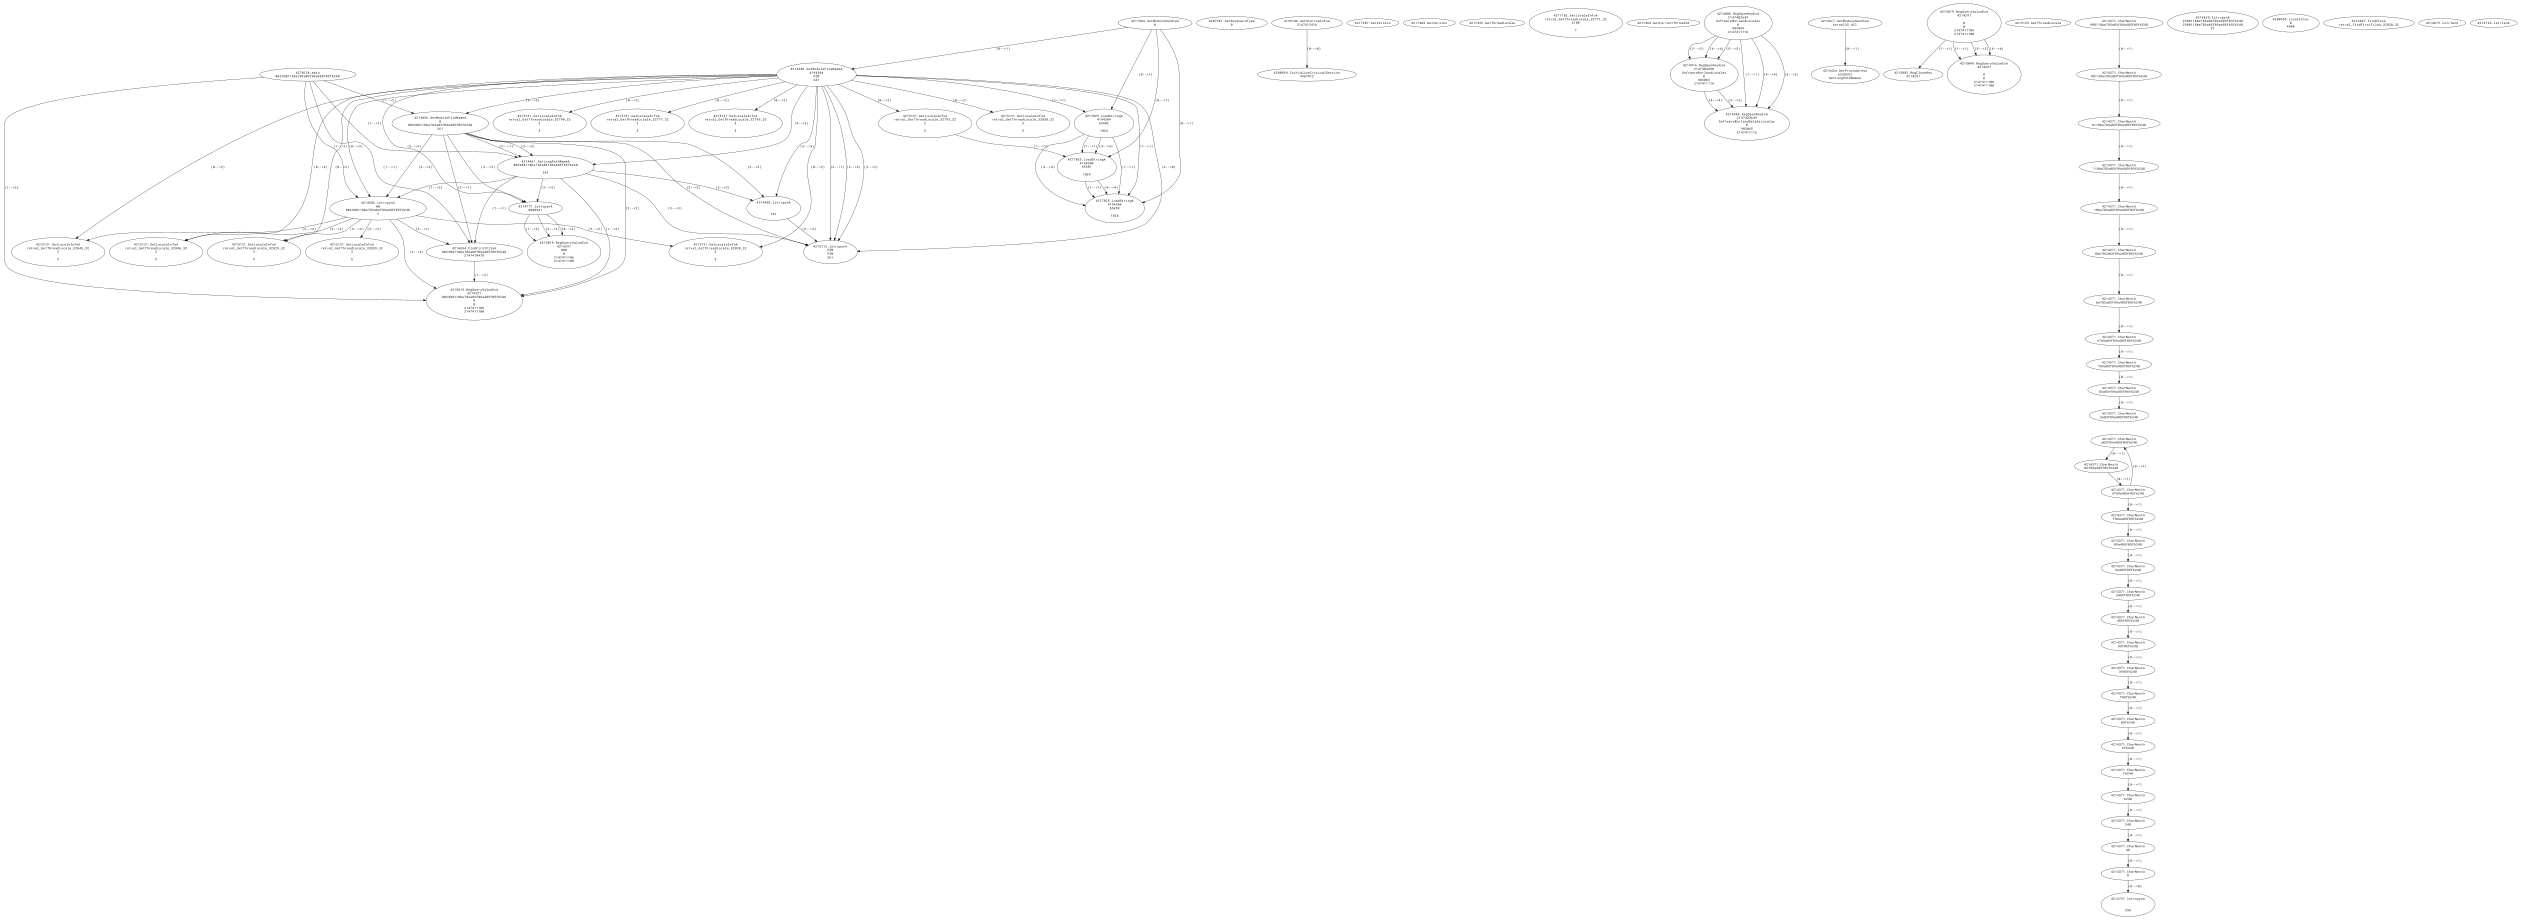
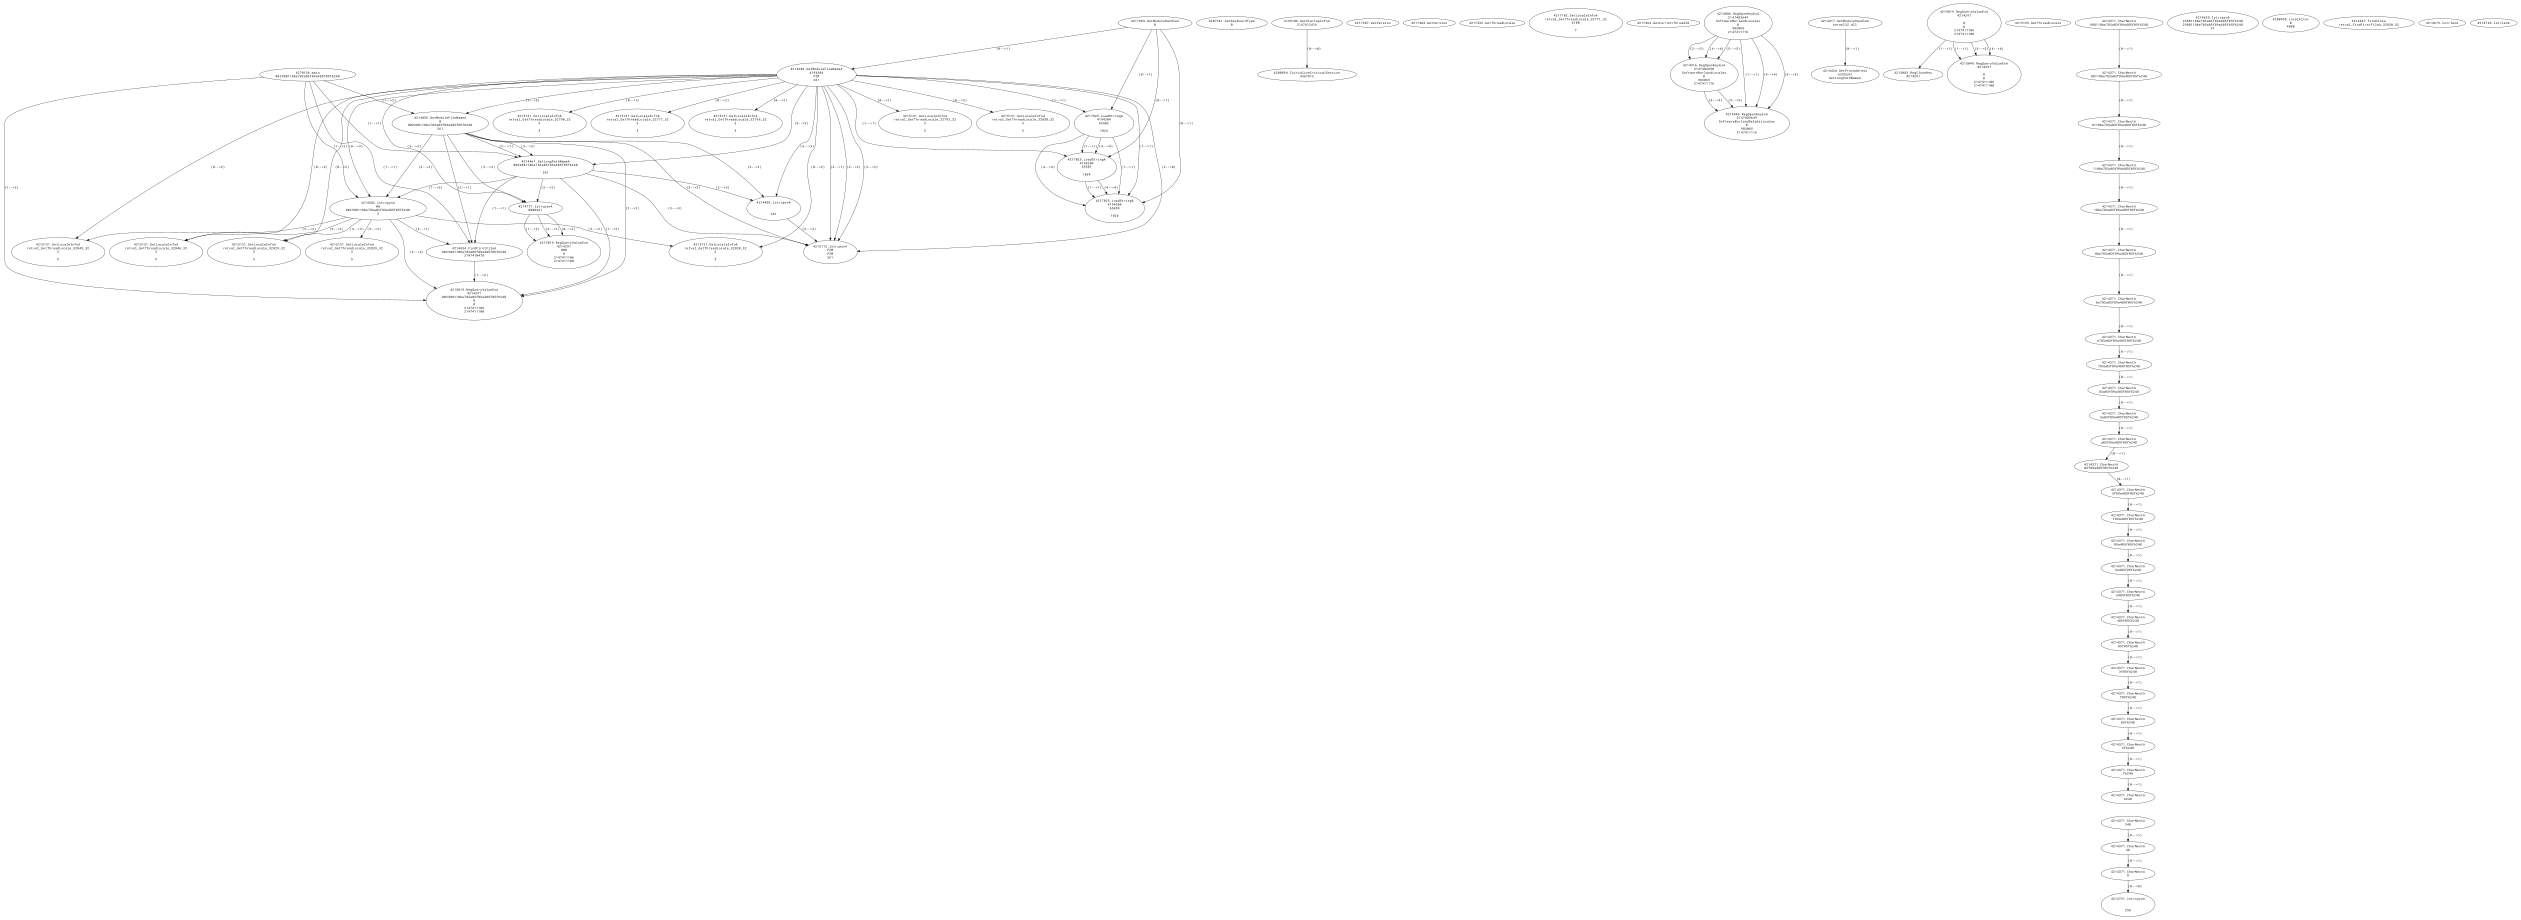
edge "4215131.GetLocaleInfoA retval_GetThreadLocale_32793_32 3 5" -> "4217025.LoadStringA 4194304 65501 1024": now "4214286.GetModuleFileNameA 4194304 PZM 261" -> "4217025.LoadStringA 4194304 65501 1024"
edge "4214371.CharNextA 3f89a485f05f6248" -> "4214371.CharNextA a03f89a485f05f6248": now "4214371.CharNextA 3a03f89a485f05f6248" -> "4214371.CharNextA a03f89a485f05f6248"
edge "4214371.CharNextA 6248" -> "4214371.CharNextA 248": removed, label "(0-->1)"
